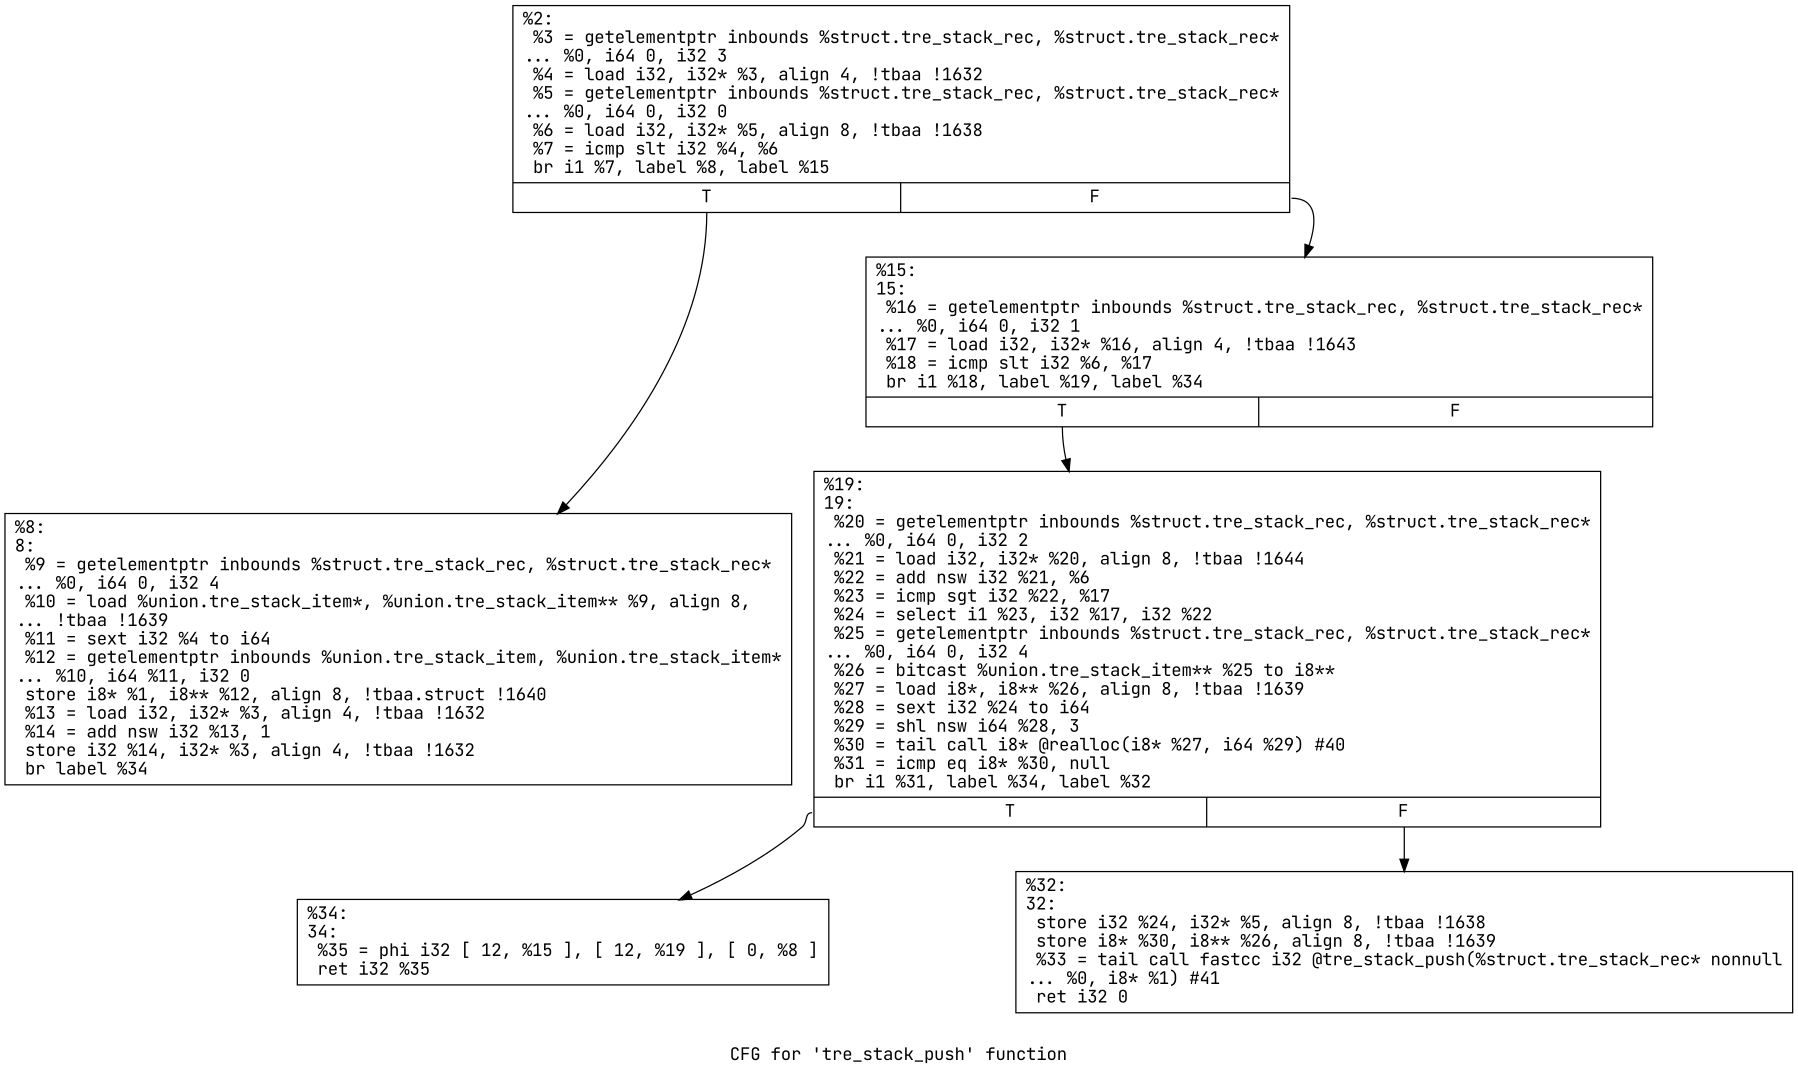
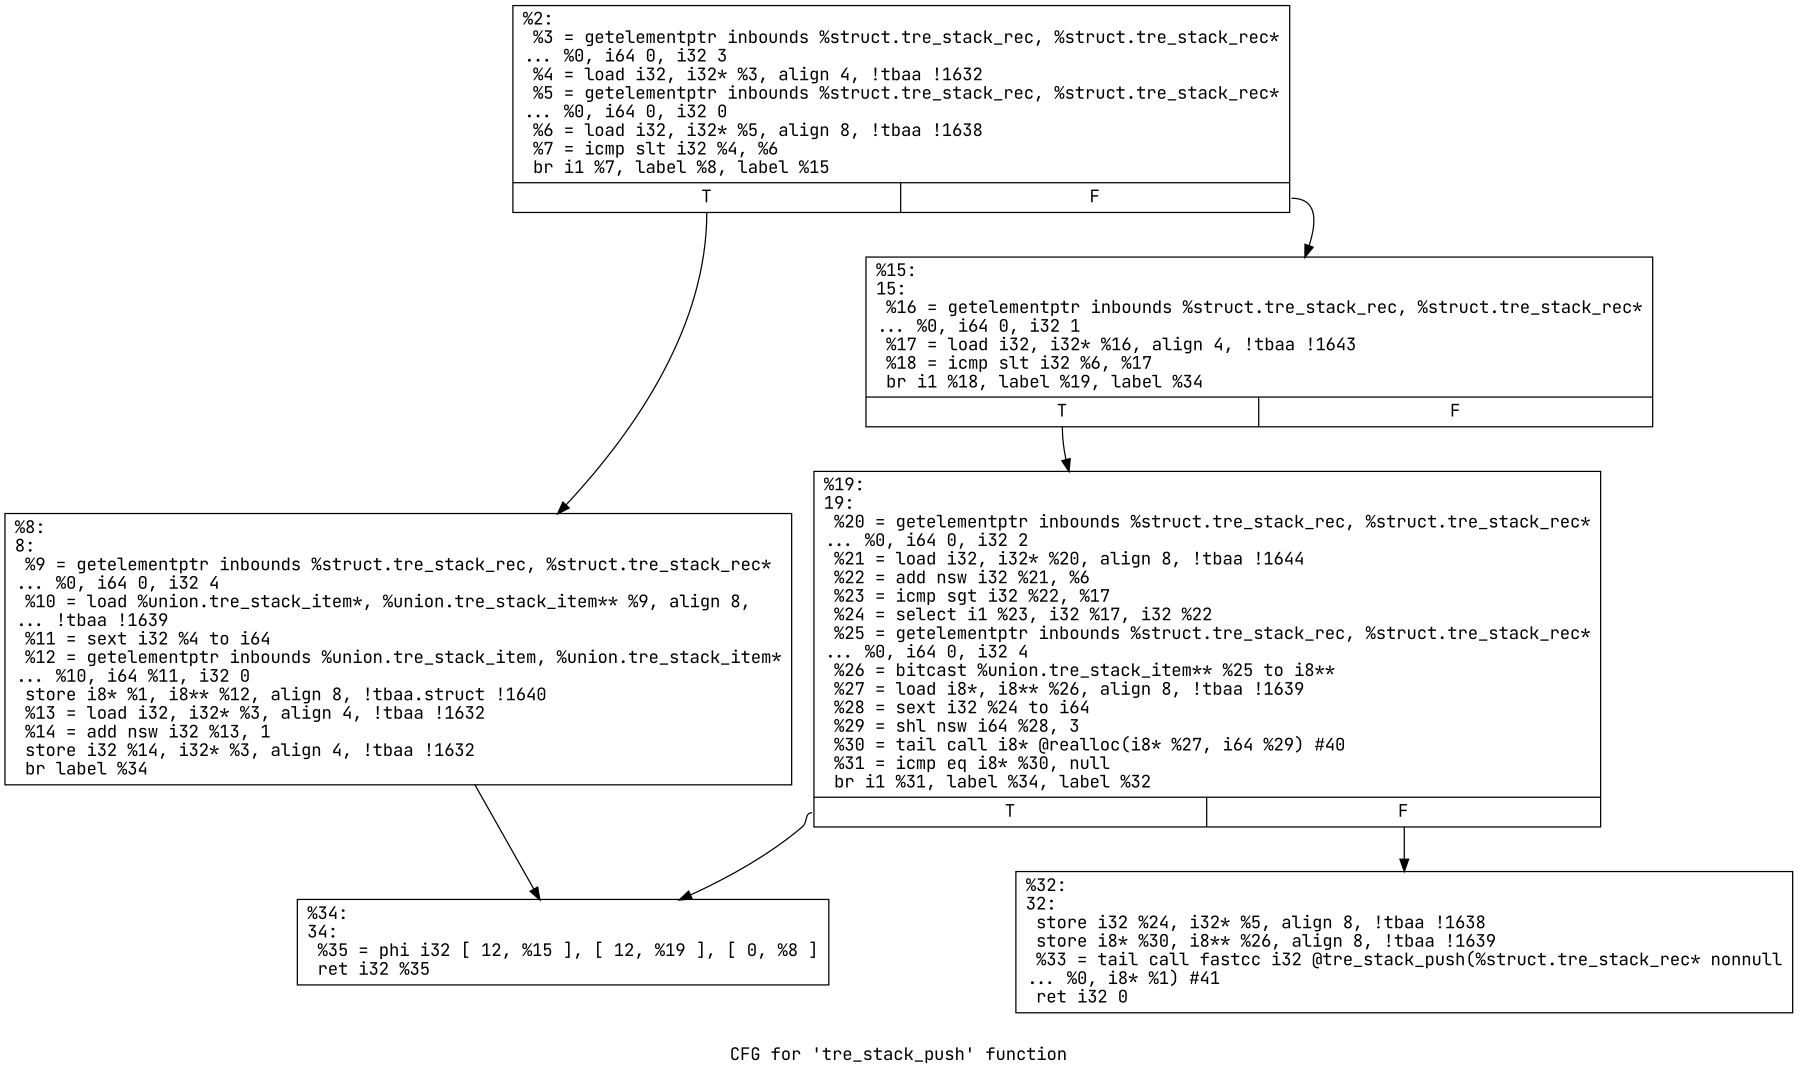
edge "%8:" -> "%34:": added
